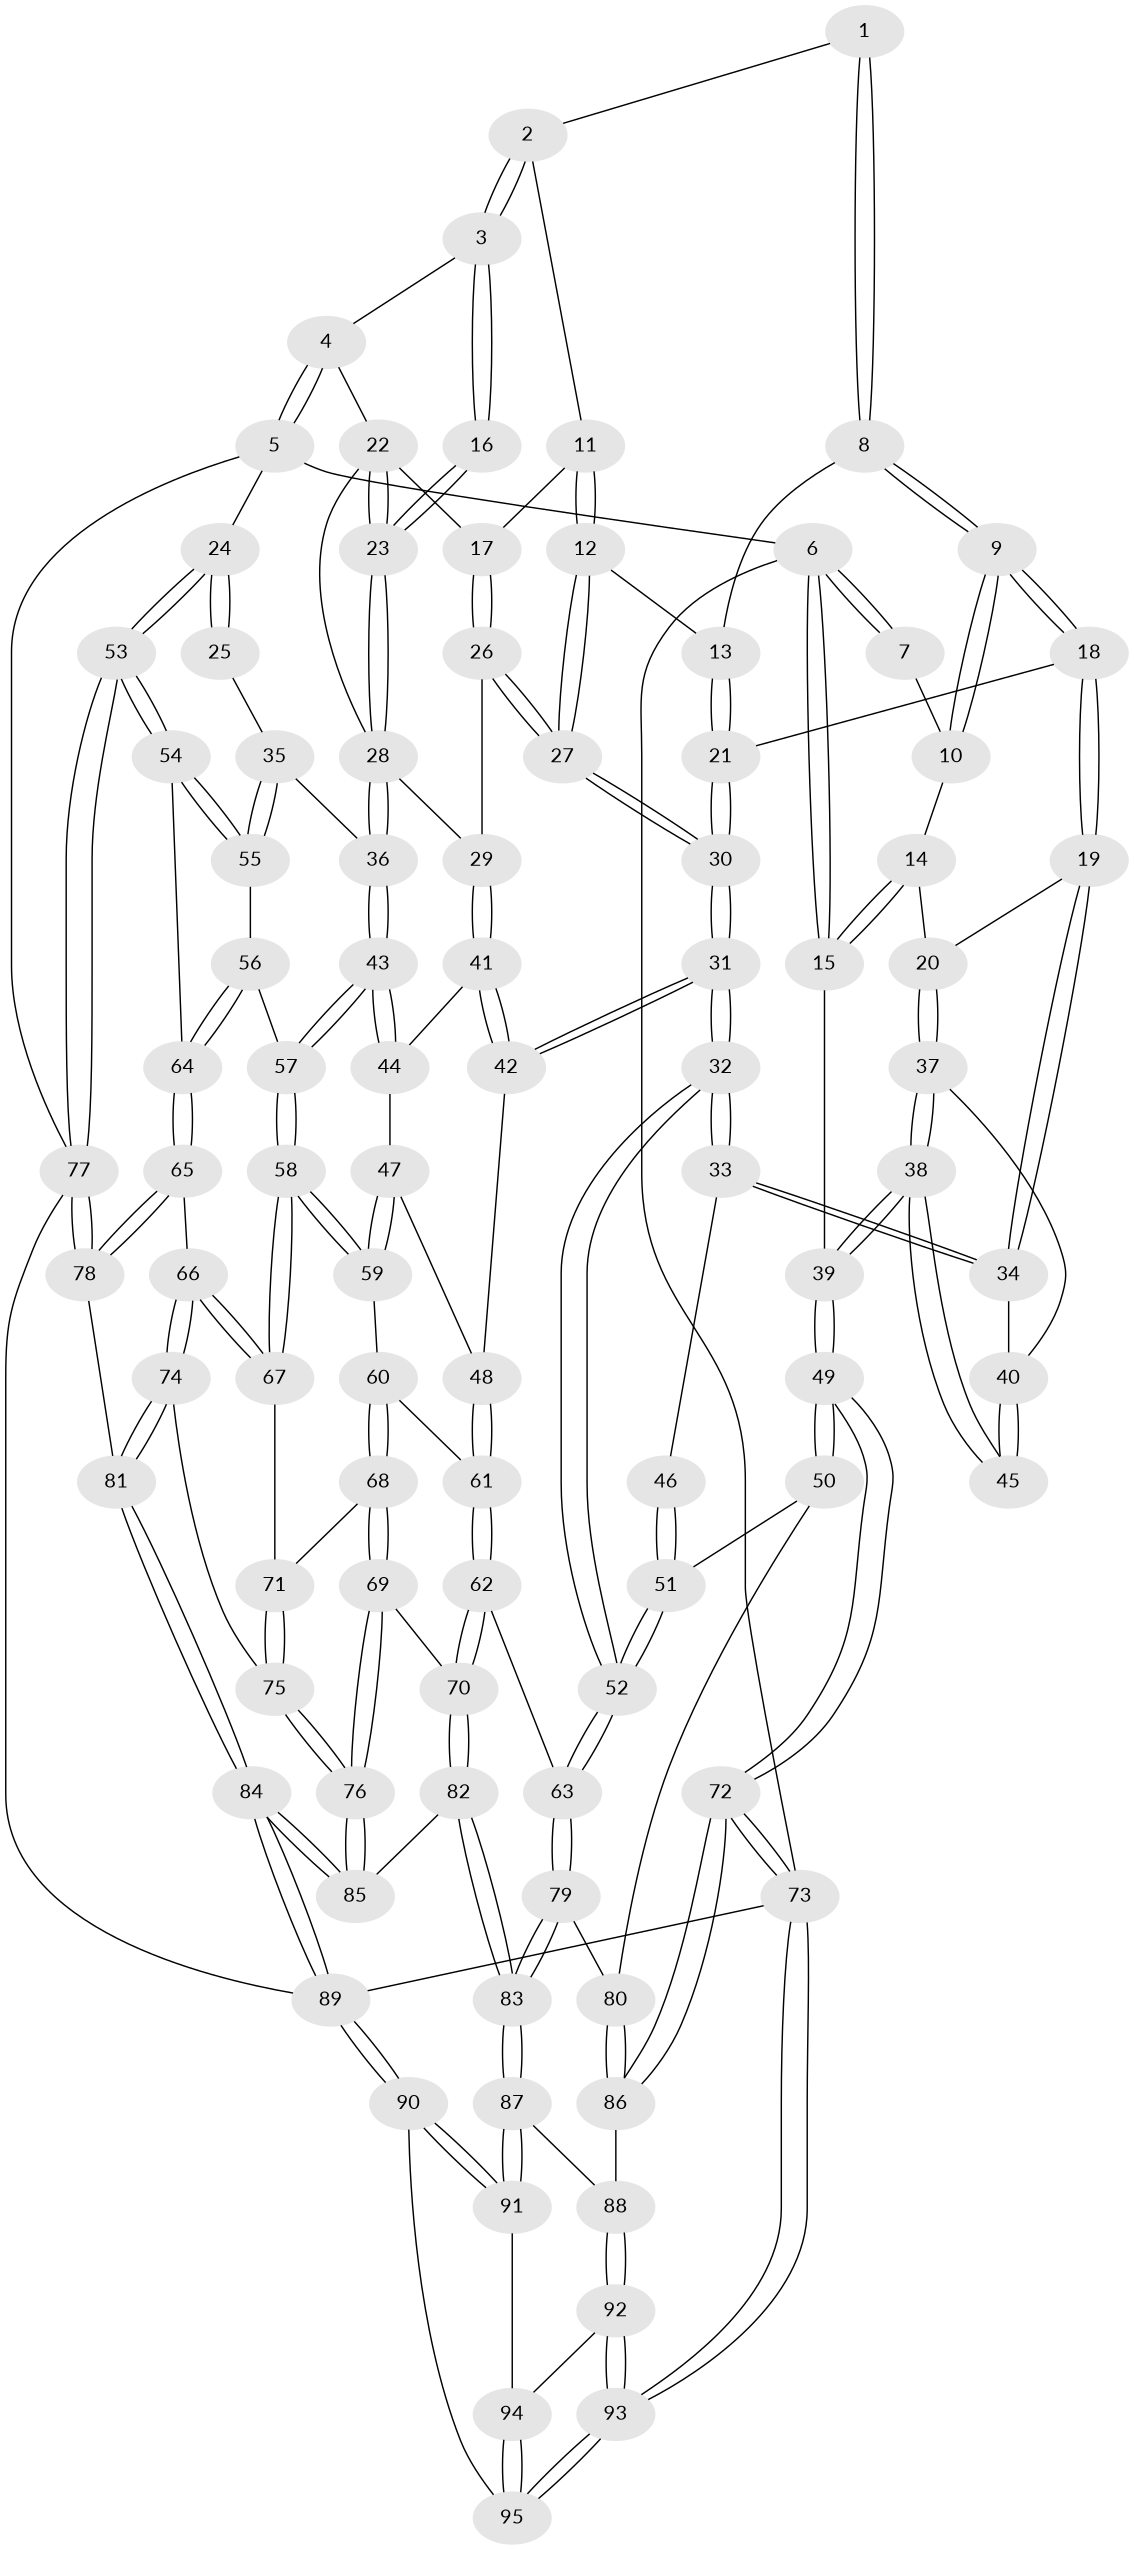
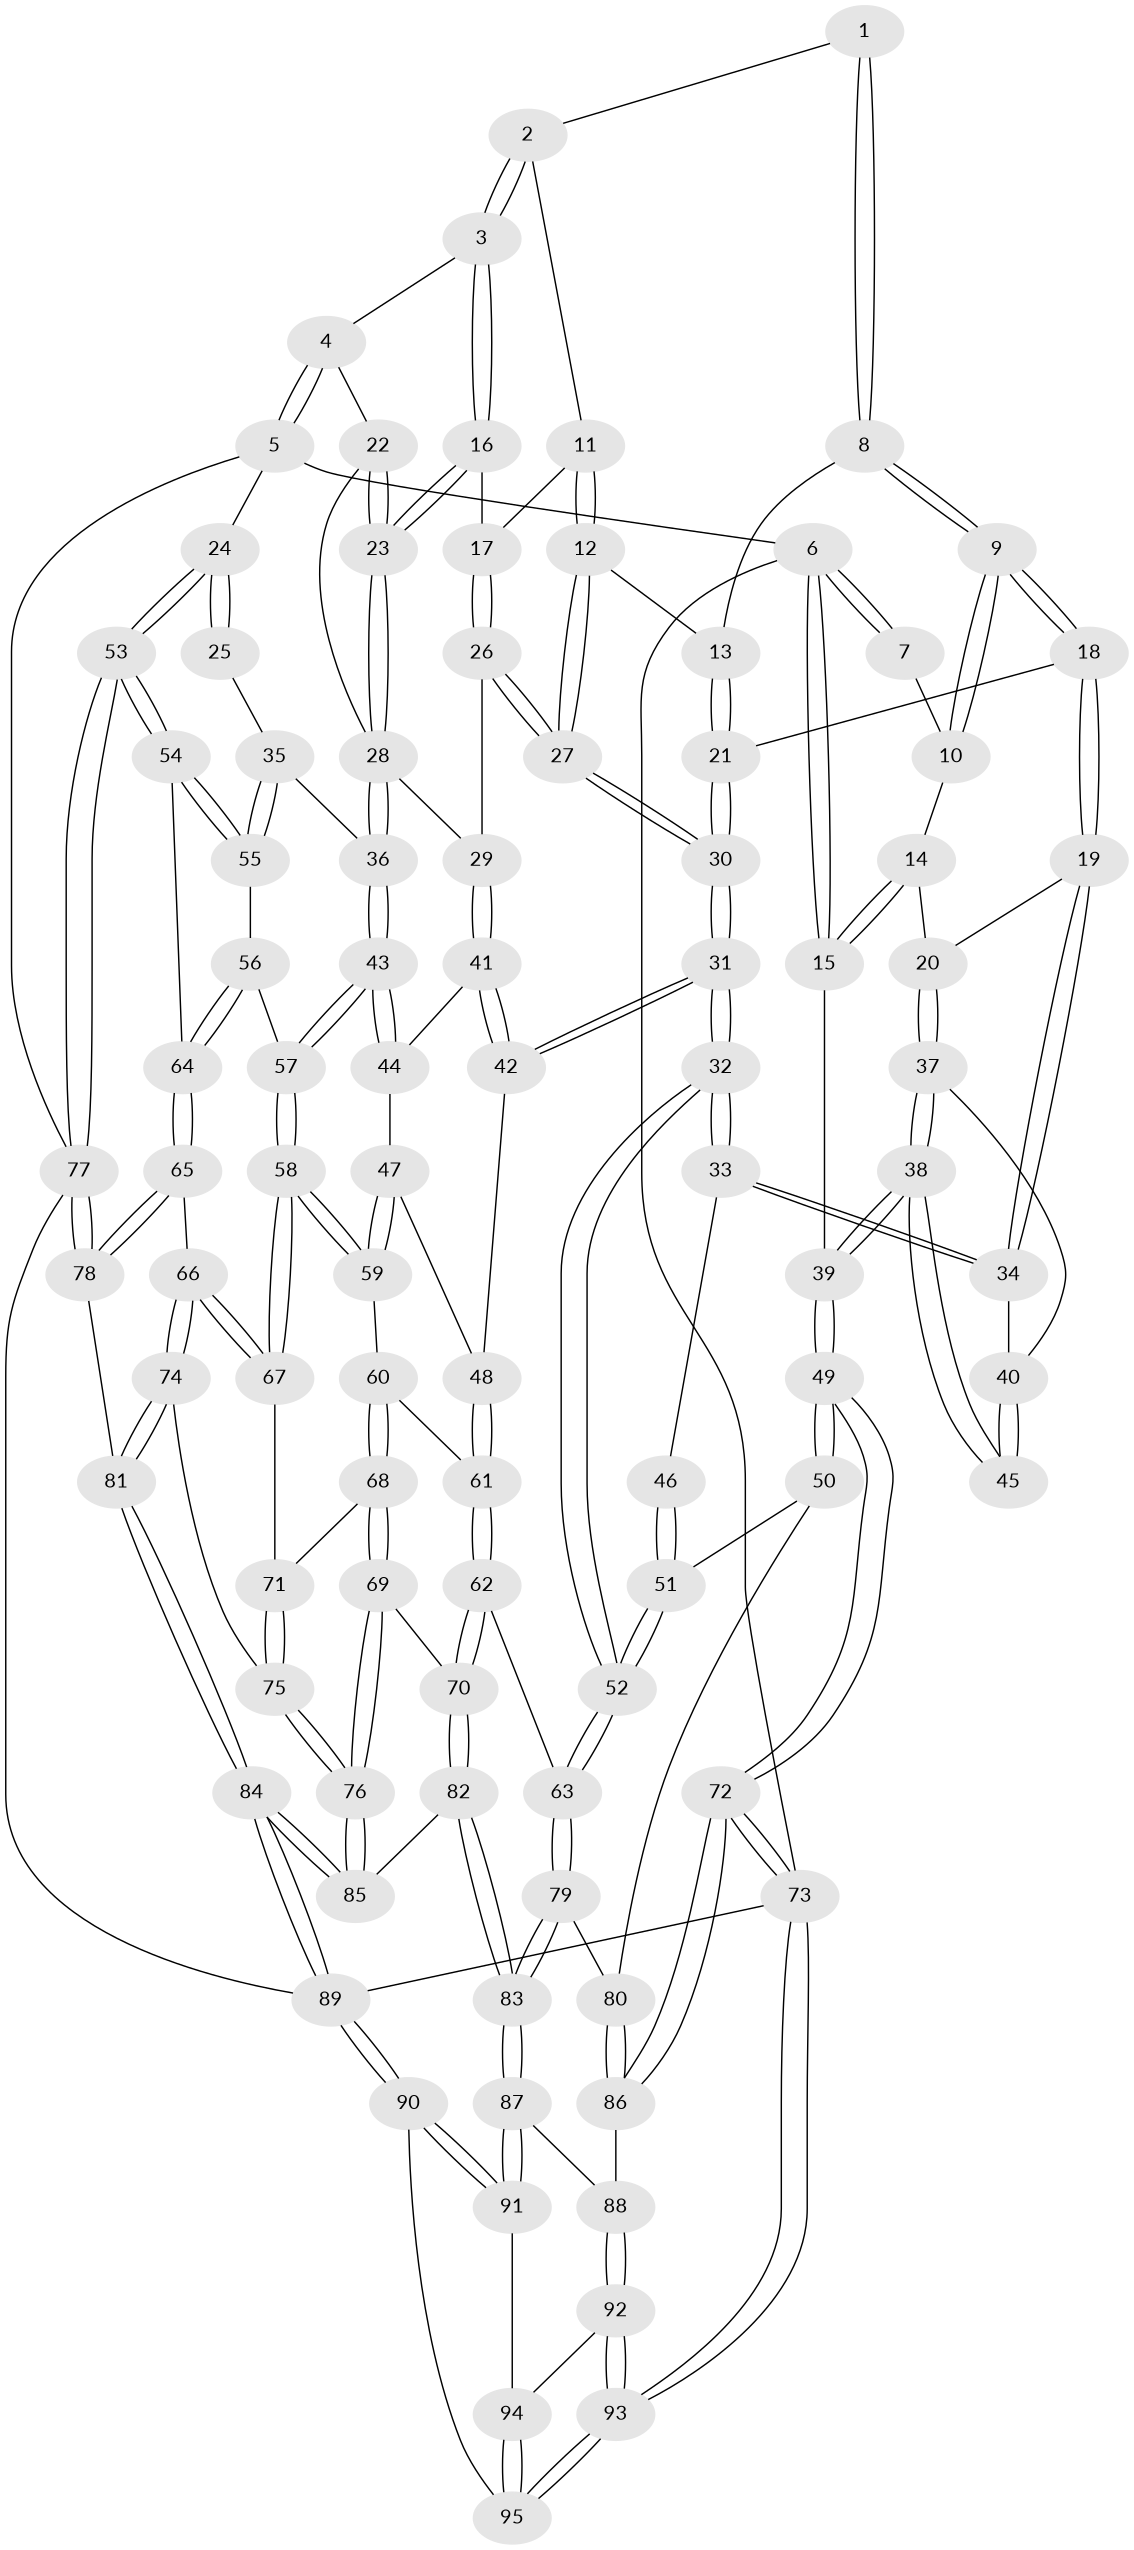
edge "22" -- "17": now "16" -- "17"
